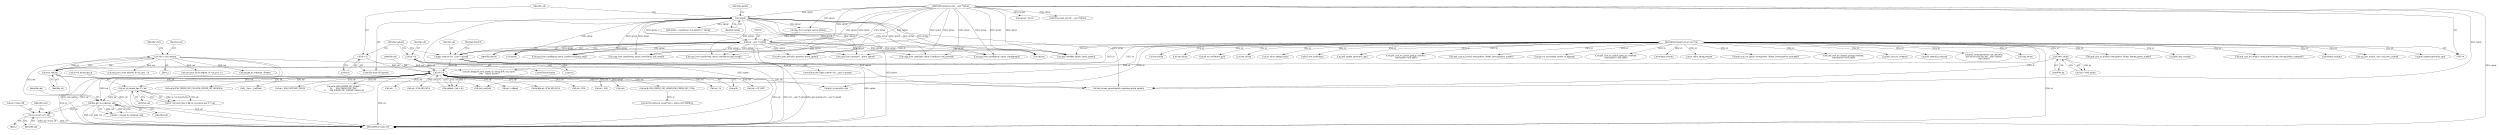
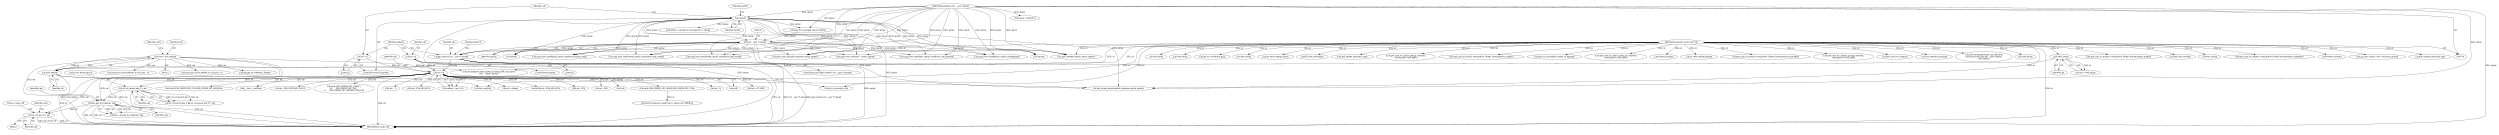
node "(Call,optval = NULL)": label "(Call,optval = NULL)" -> "(Call,optval = DEFAULT)"
node "(Call,(struct ipv6_opt_hdr __user *)optval)": removed
node "(Call,inet_csk(sk))": added
